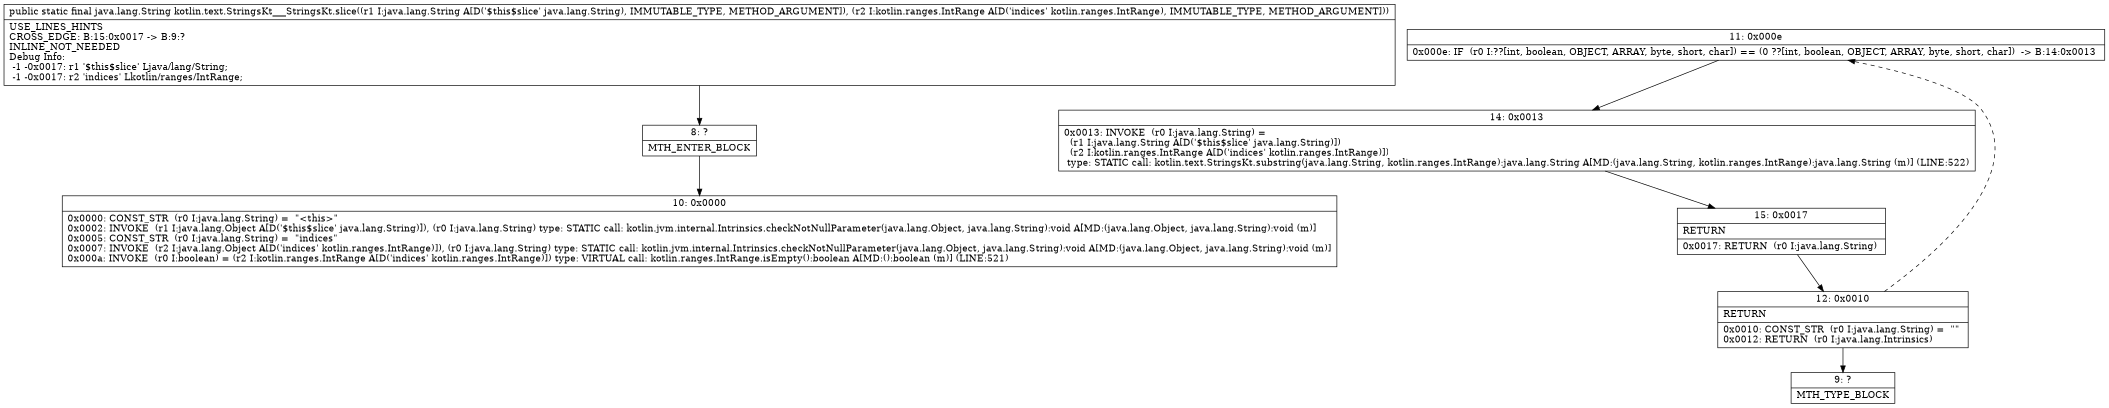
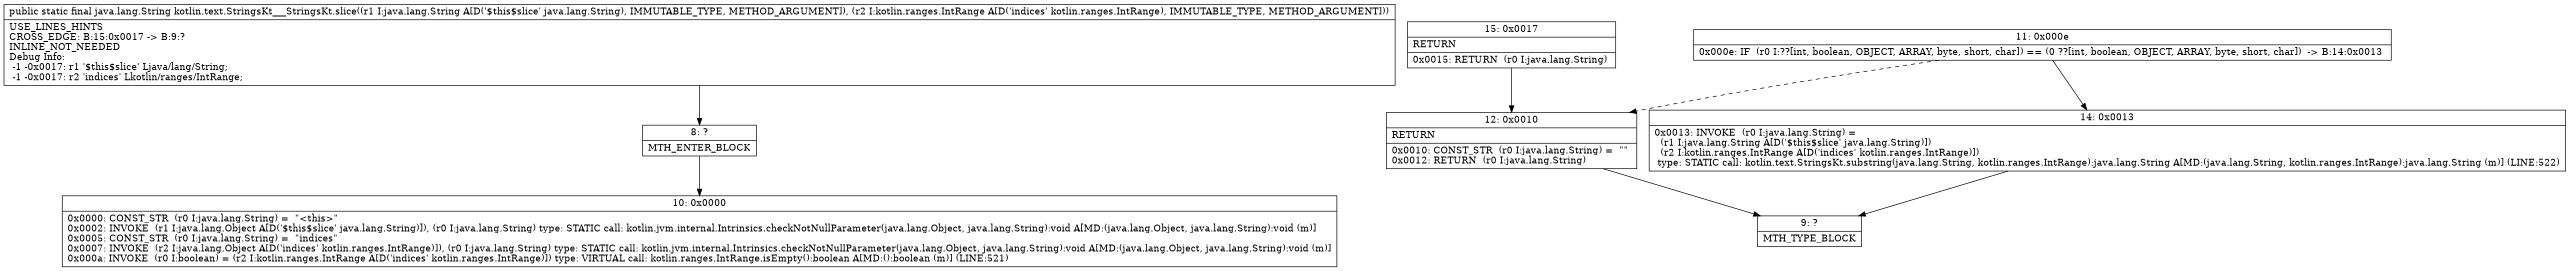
edge "12: 0x0010" -> "11: 0x000e": reversed
edge "14: 0x0013" -> "15: 0x0017": now "14: 0x0013" -> "9: ?"
node "15: 0x0017": text "0x0017: RETURN  (r0 I:java.lang.String)" -> "0x0015: RETURN  (r0 I:java.lang.String)"
node "12: 0x0010": text "0x0012: RETURN  (r0 I:java.lang.Intrinsics)" -> "0x0012: RETURN  (r0 I:java.lang.String)"
